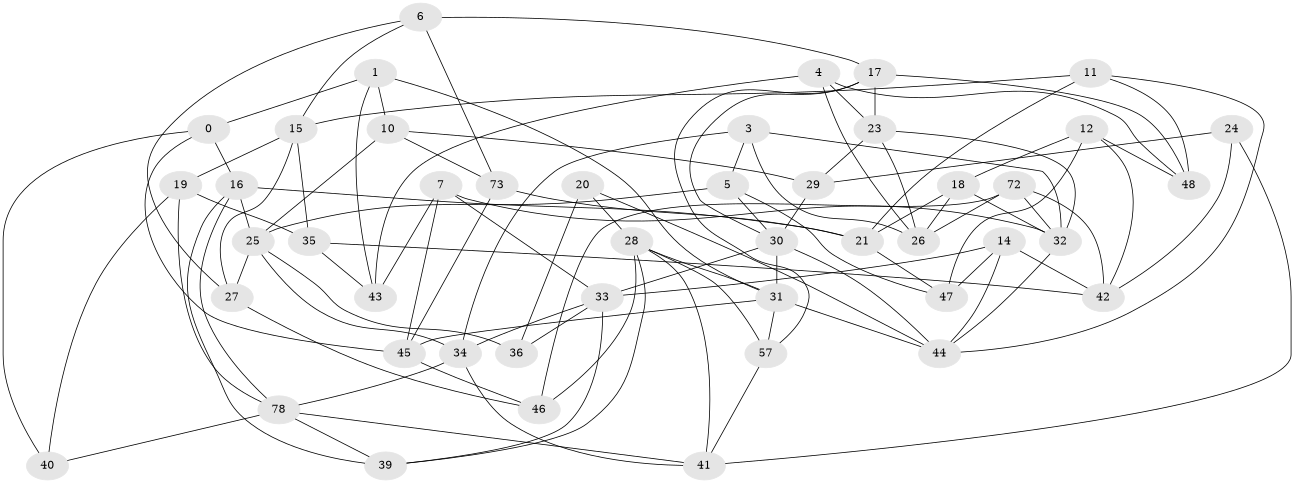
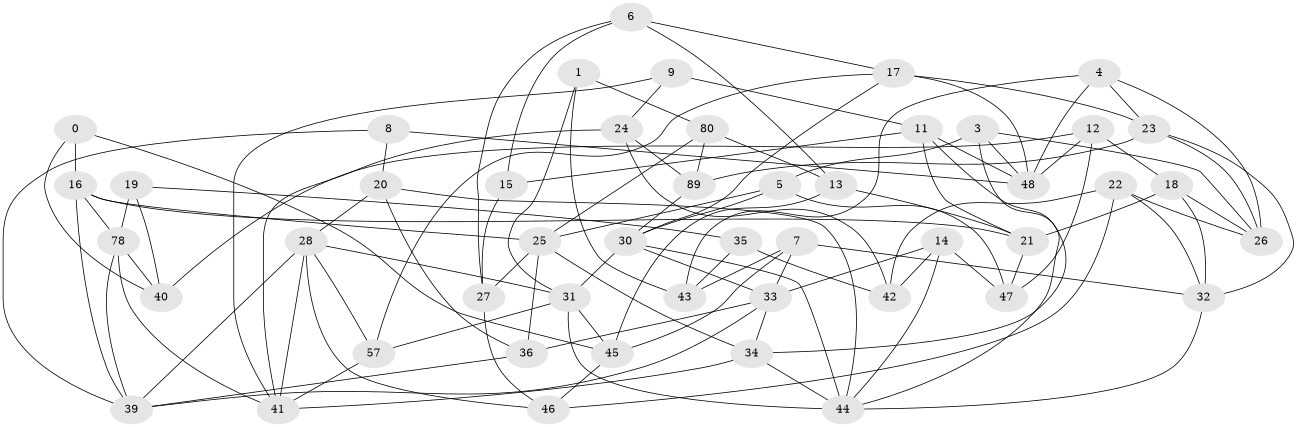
node "9": added
edge "1" -- "0": removed
node "10": label "10" -> "80"
node "8": added
edge "3" -- "32": now "3" -- "48"
edge "15" -- "19": removed
edge "15" -- "35": removed
node "73": label "73" -> "13"
node "29": label "29" -> "89"
node "72": label "72" -> "22"
edge "12" -- "42": now "12" -- "40"
edge "36" -- "39": added
edge "34" -- "78": now "34" -- "44"
